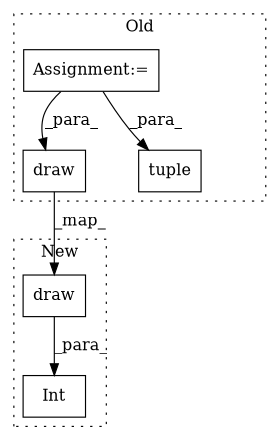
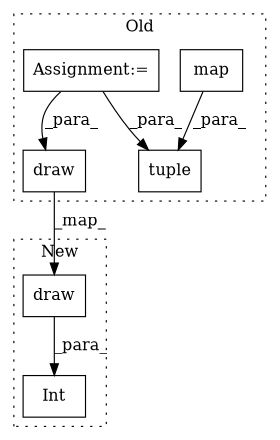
node "map": added
